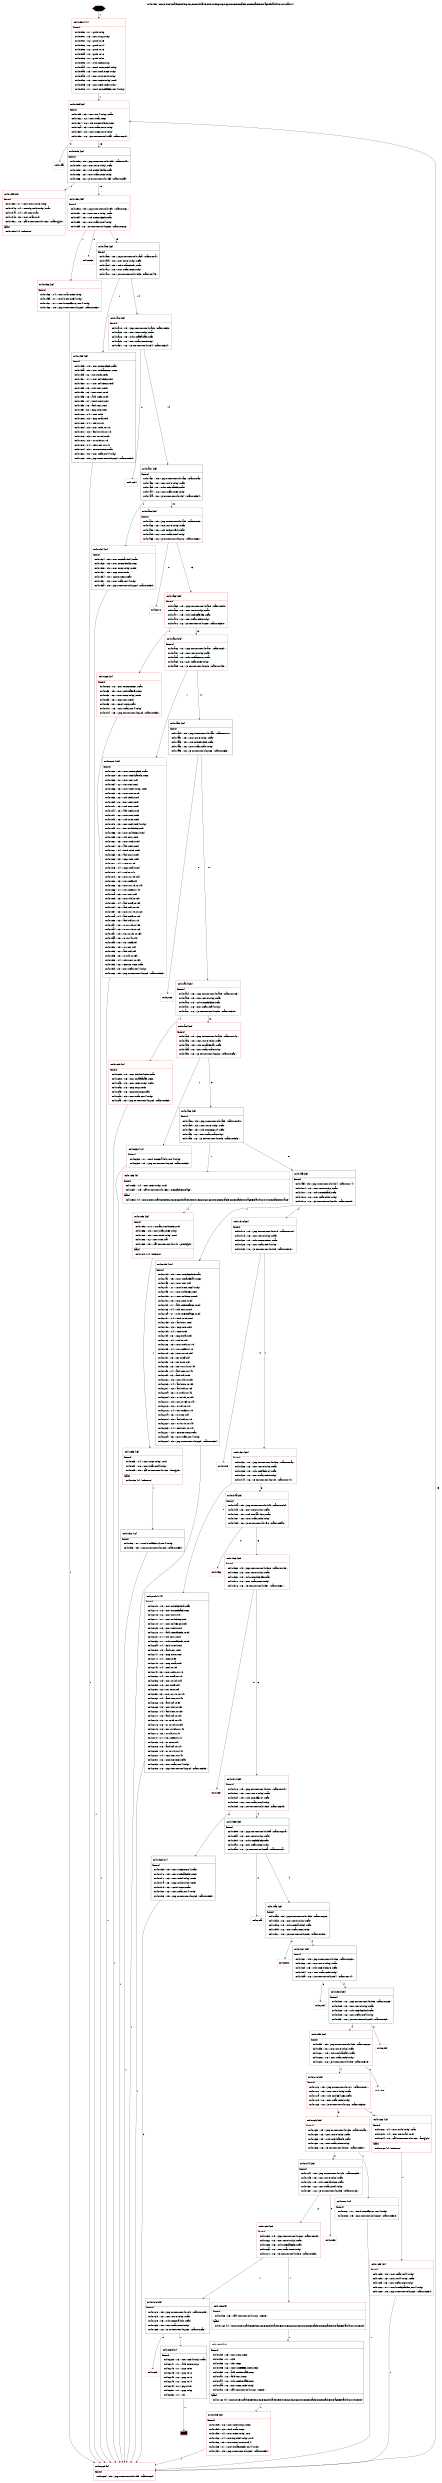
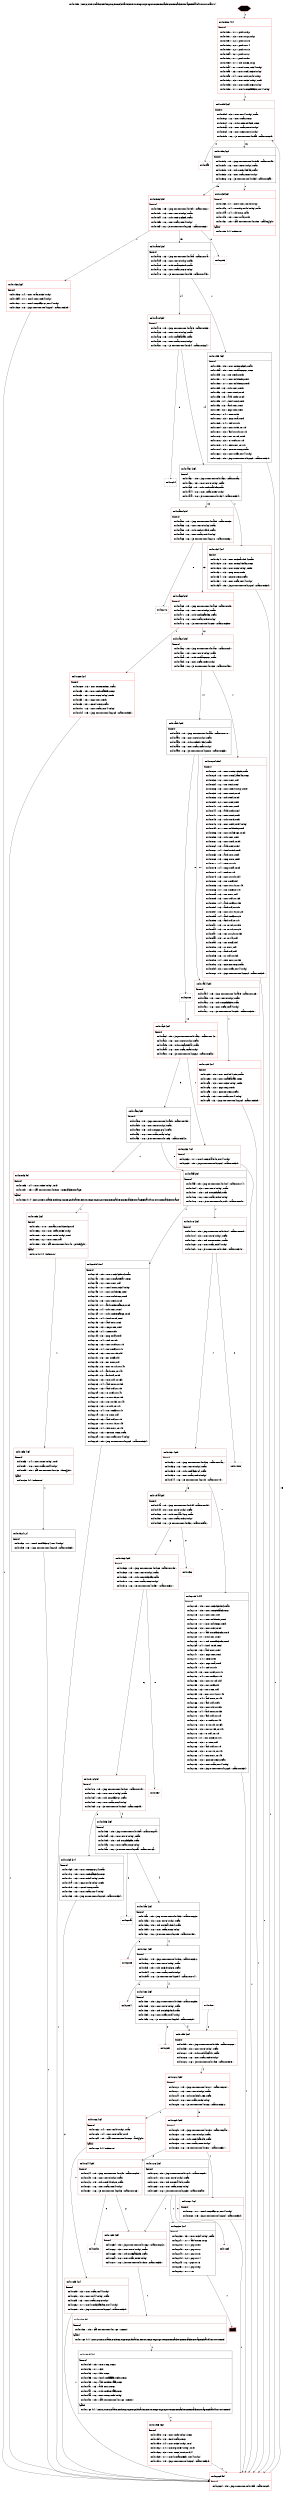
edge "0x401ab4 [25]" -> "0x401acd [25]": now "0x402088" -> "0x401acd [25]"
edge "0x401bf9 [25]" -> "0x401f0e": reversed
edge "0x401c5d [25]" -> "0x401c76 [25]": reversed
